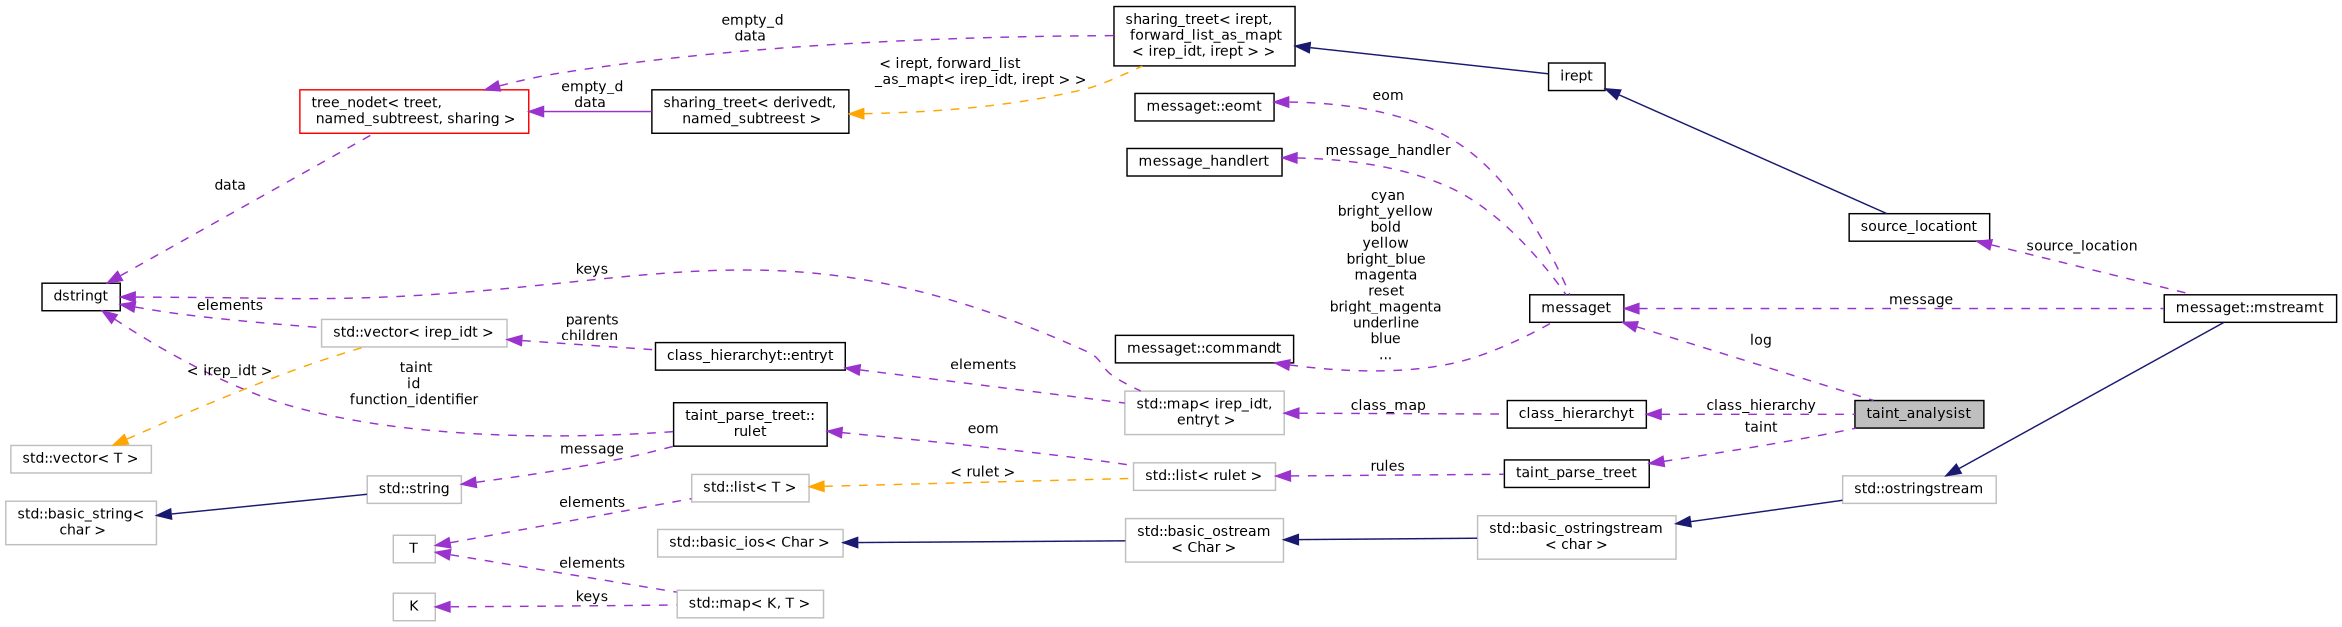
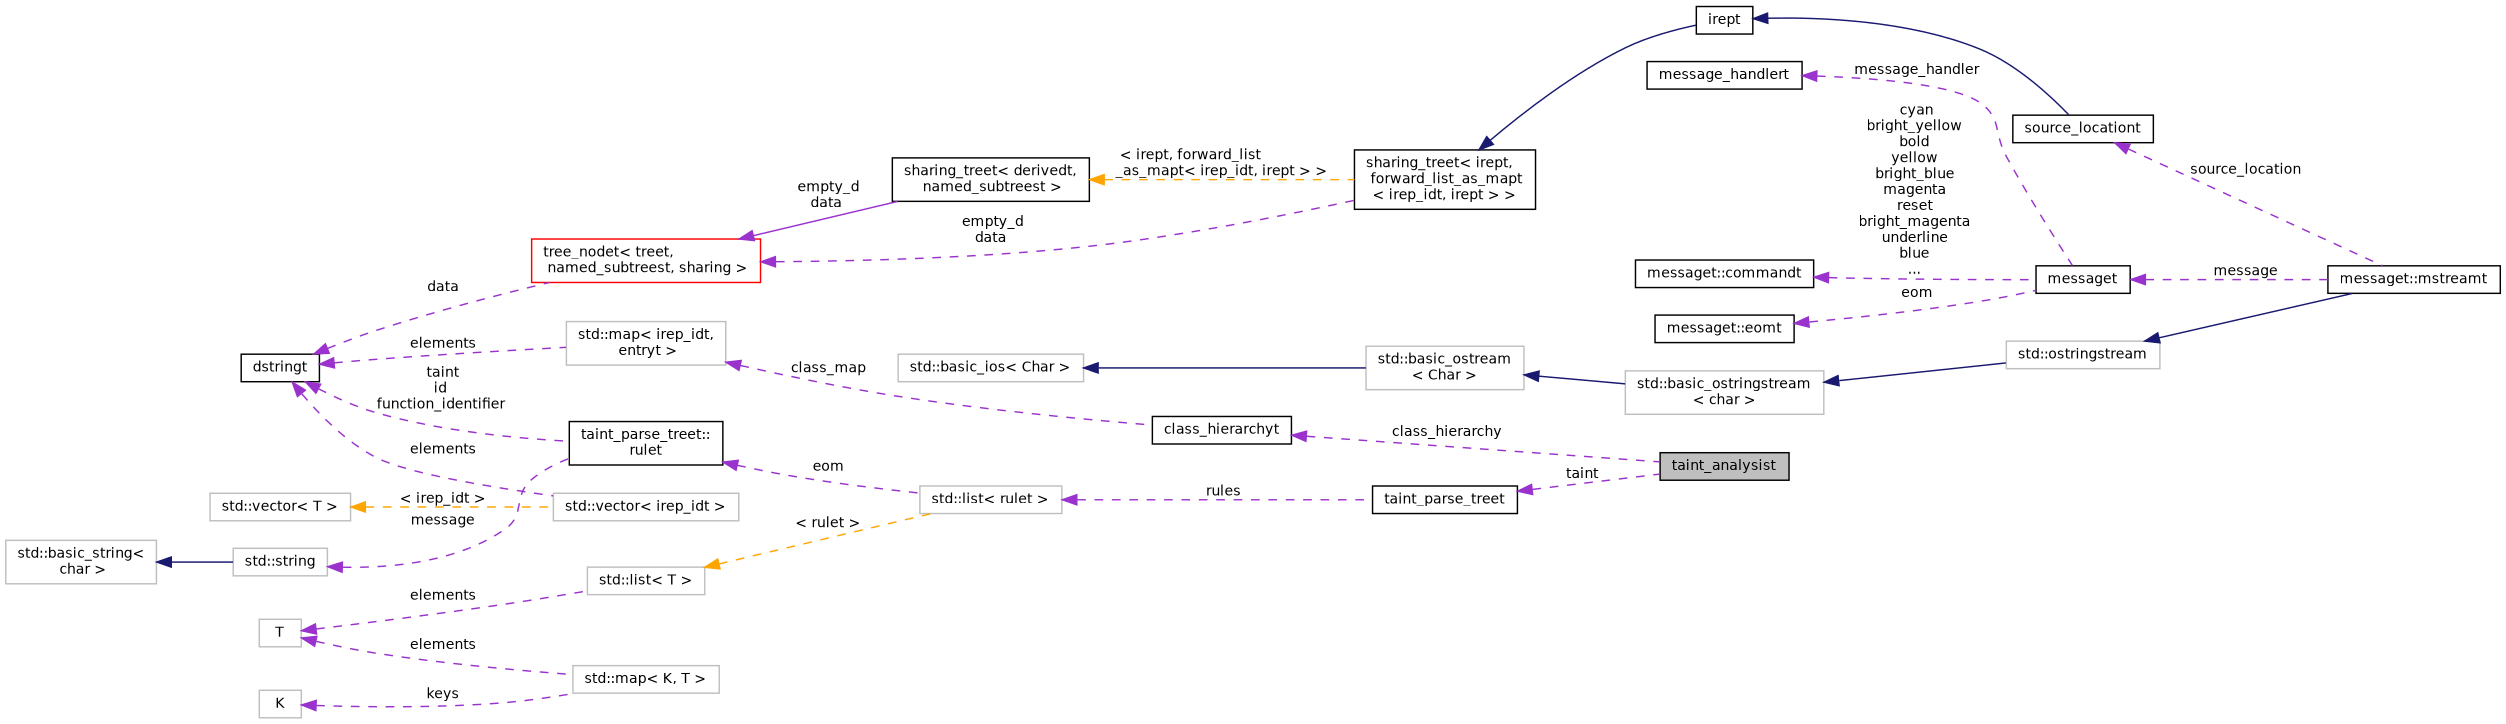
edge "std::map< irep_idt, entryt >" -> "dstringt": label " keys" -> " elements"
node "class_hierarchyt::entryt": removed
edge "taint_analysist" -> "messaget": removed, label "log"
